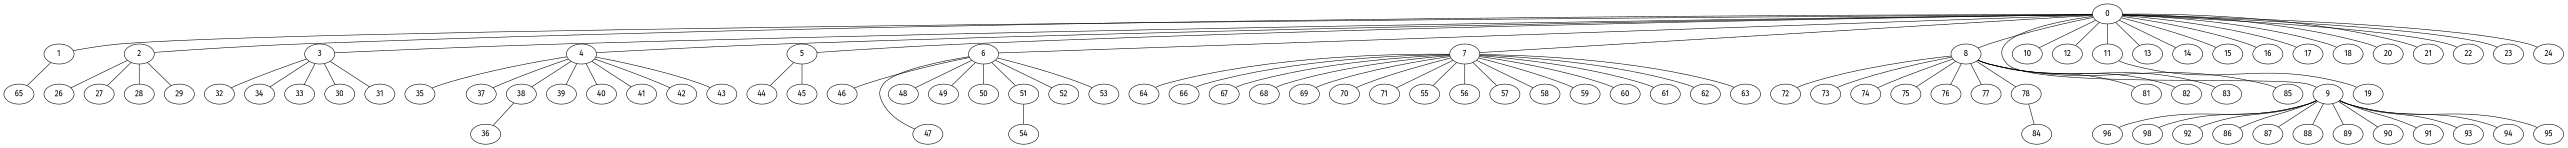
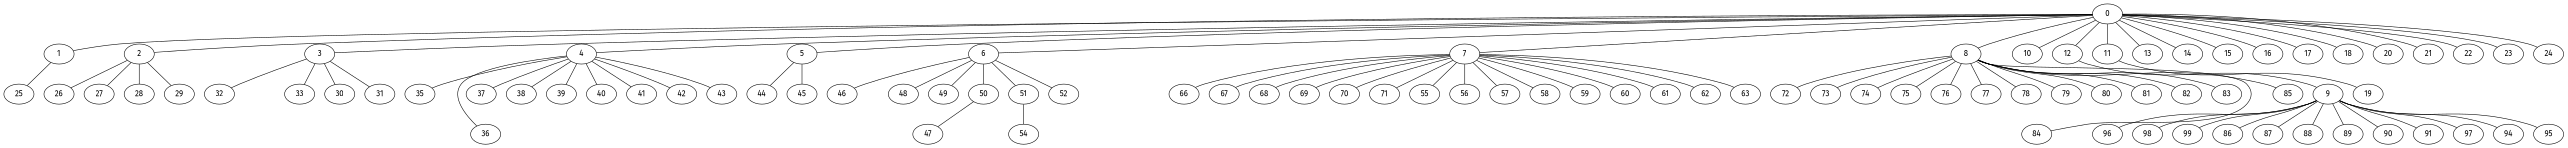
edge "0" -- "9": now "12" -- "9"
edge "6" -- "47": now "50" -- "47"
node "65": label "65" -> "25"
node "34": removed
node "53": removed
node "64": removed
node "79": added
node "80": added
edge "38" -- "36": now "4" -- "36"
edge "78" -- "84": now "8" -- "84"
node "92": label "92" -> "99"
node "93": label "93" -> "97"
